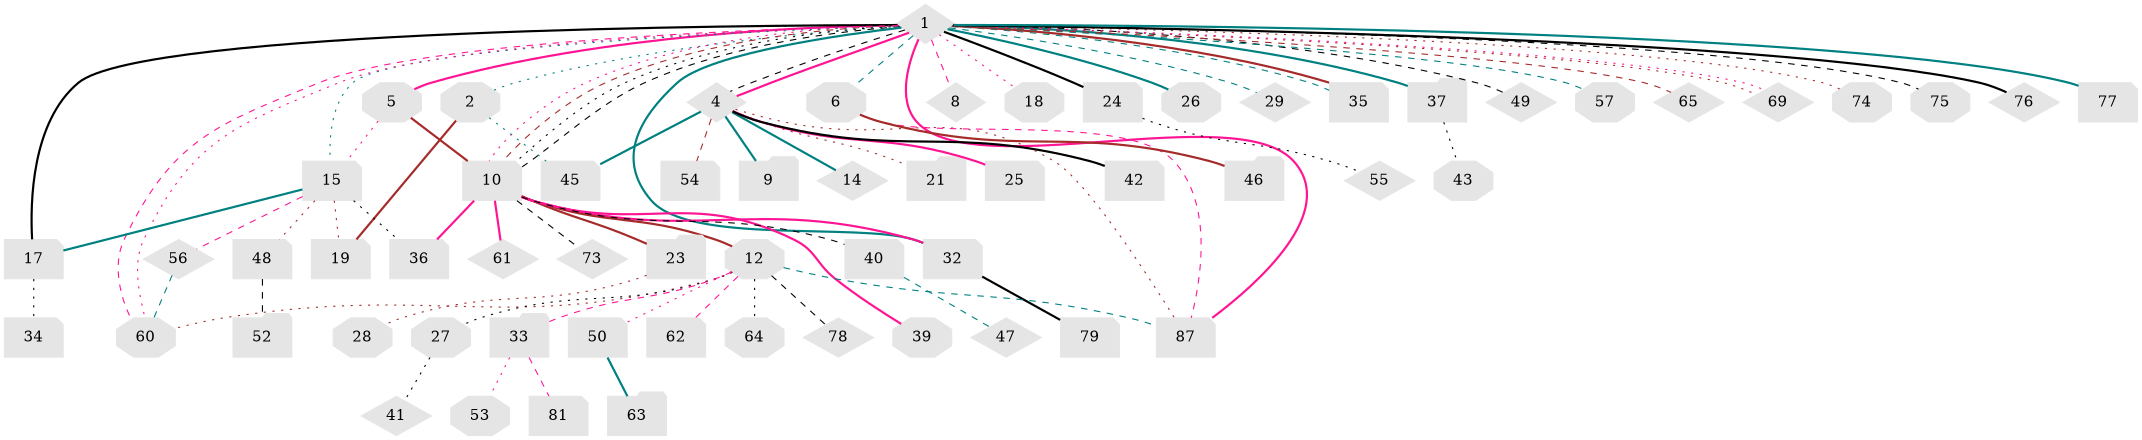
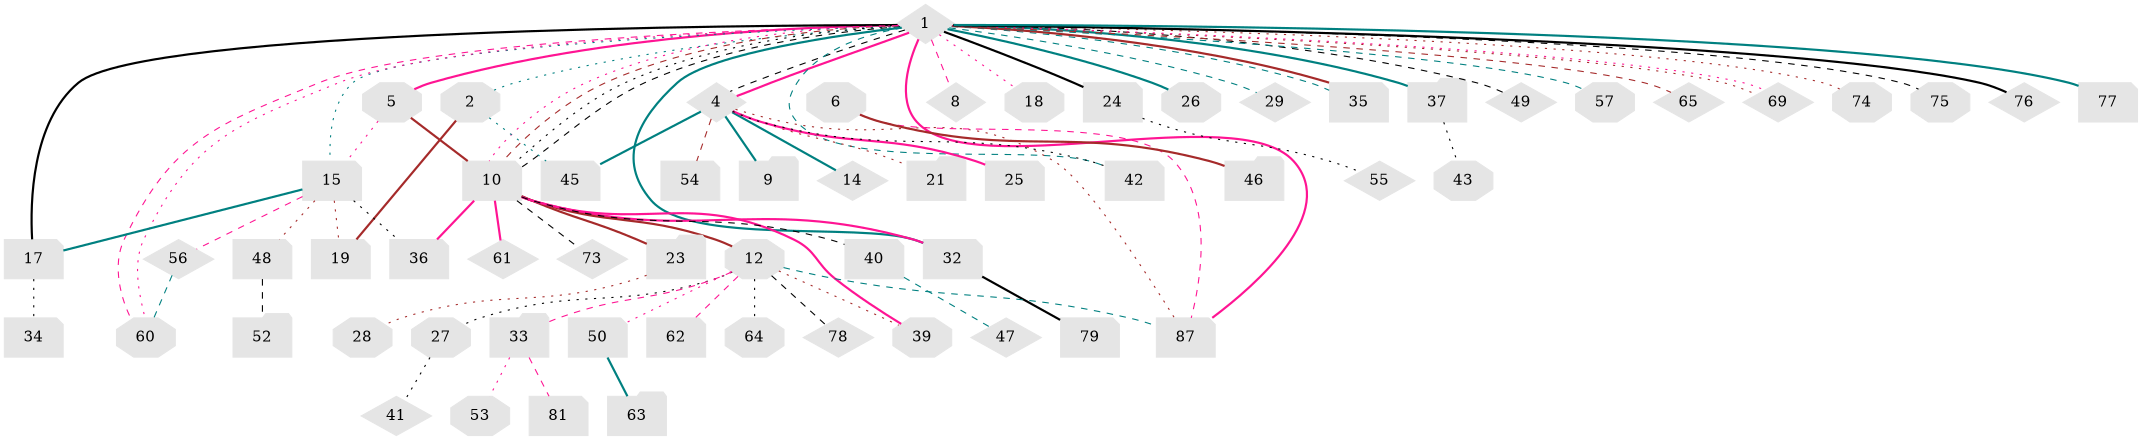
edge "1" -- "6": now "1" -- "42"
edge "4" -- "42": style bold -> dotted
edge "12" -- "60": now "12" -- "39"
